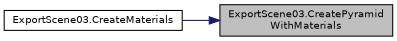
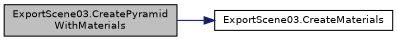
edge "ExportScene03.CreateMaterials" -> "ExportScene03.CreatePyramid WithMaterials": reversed
